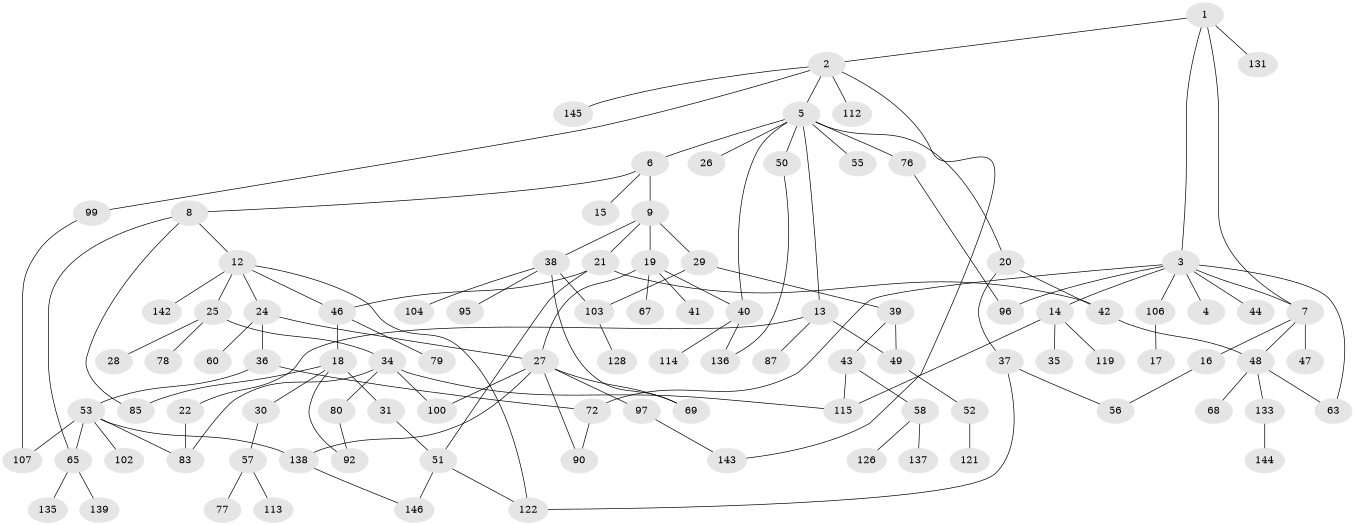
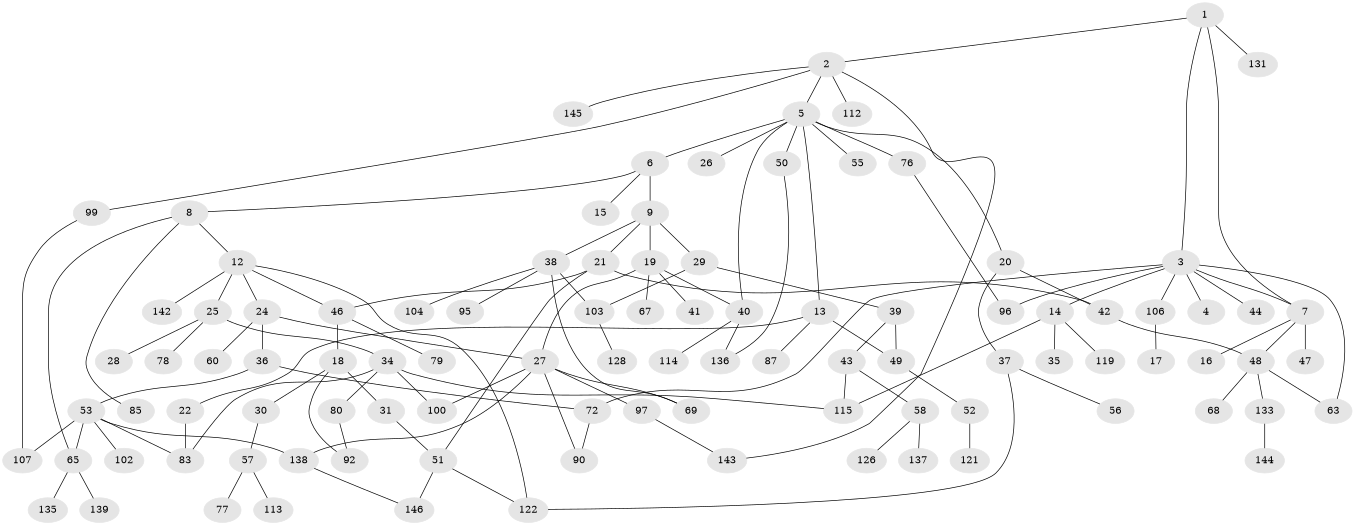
edge "18" -- "85": removed
edge "16" -- "56": removed
